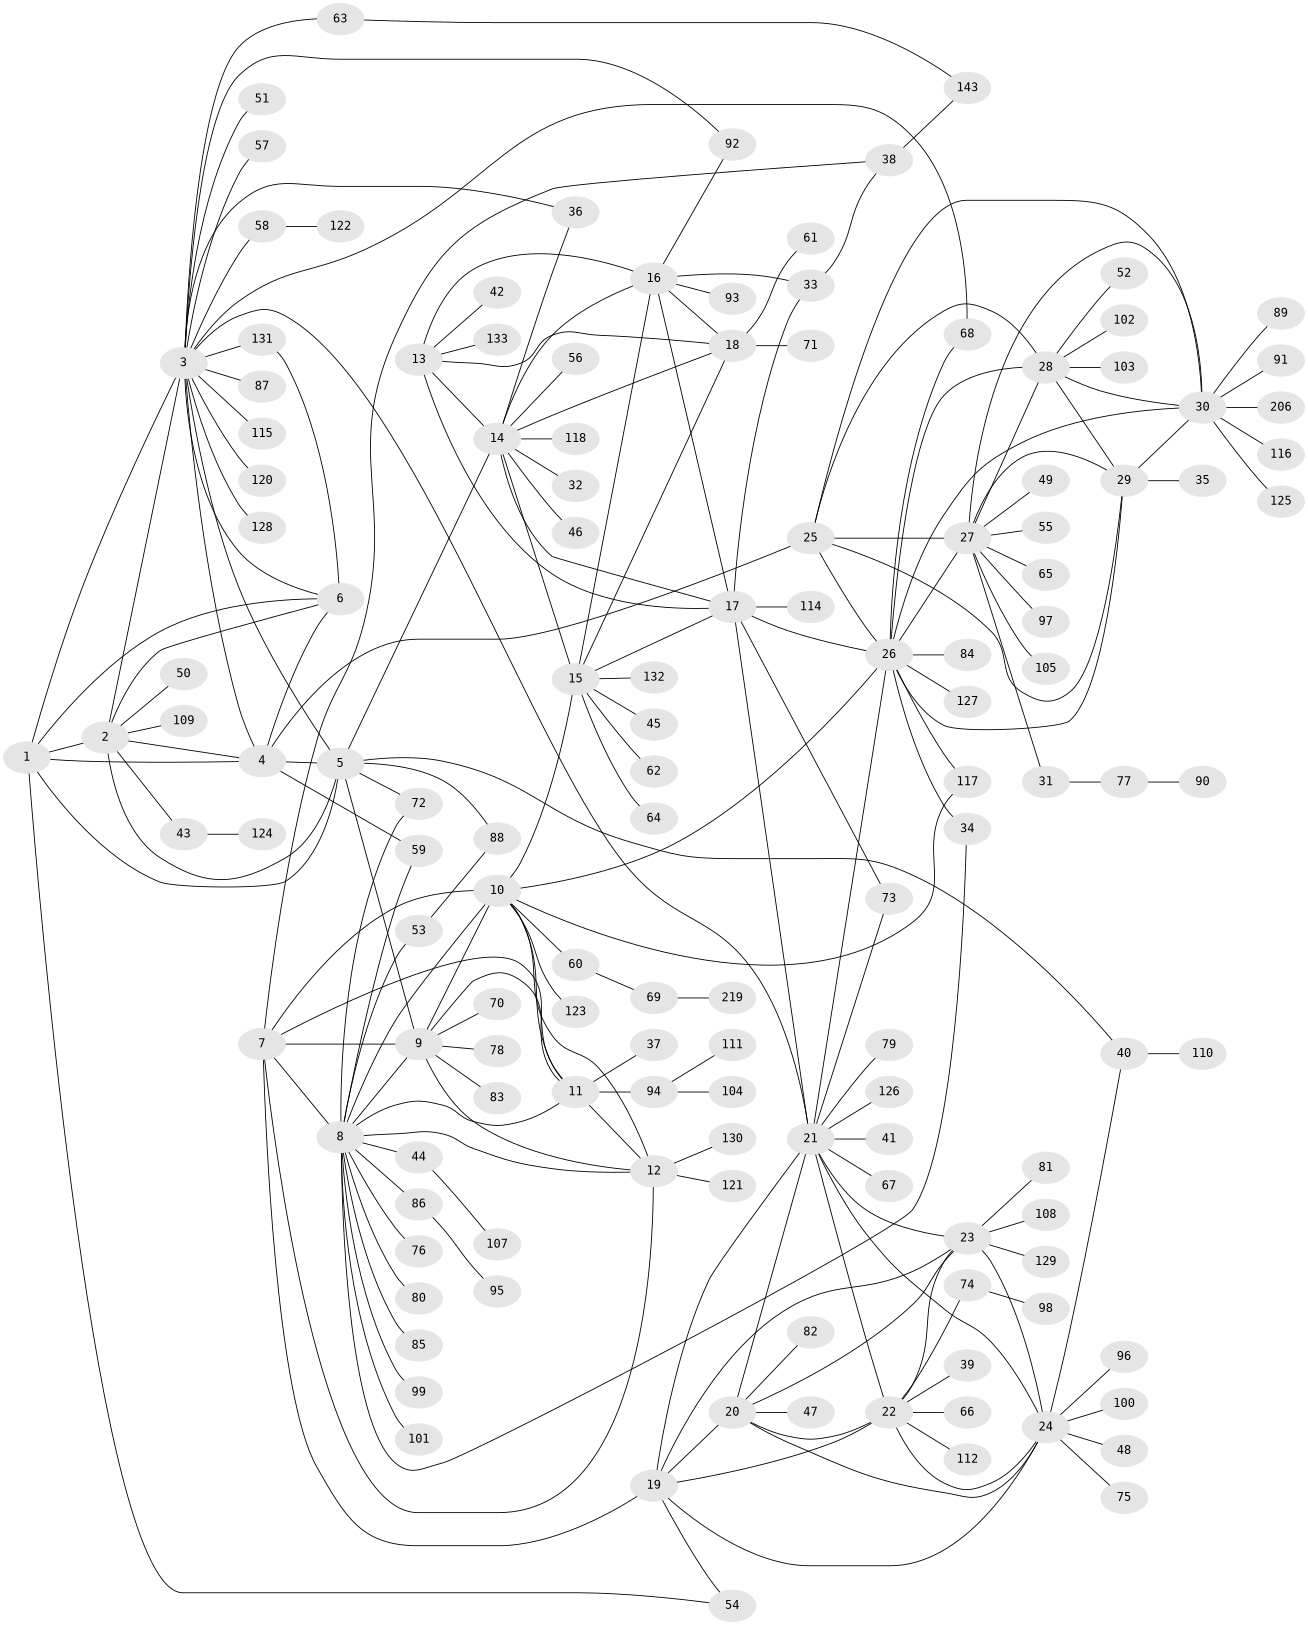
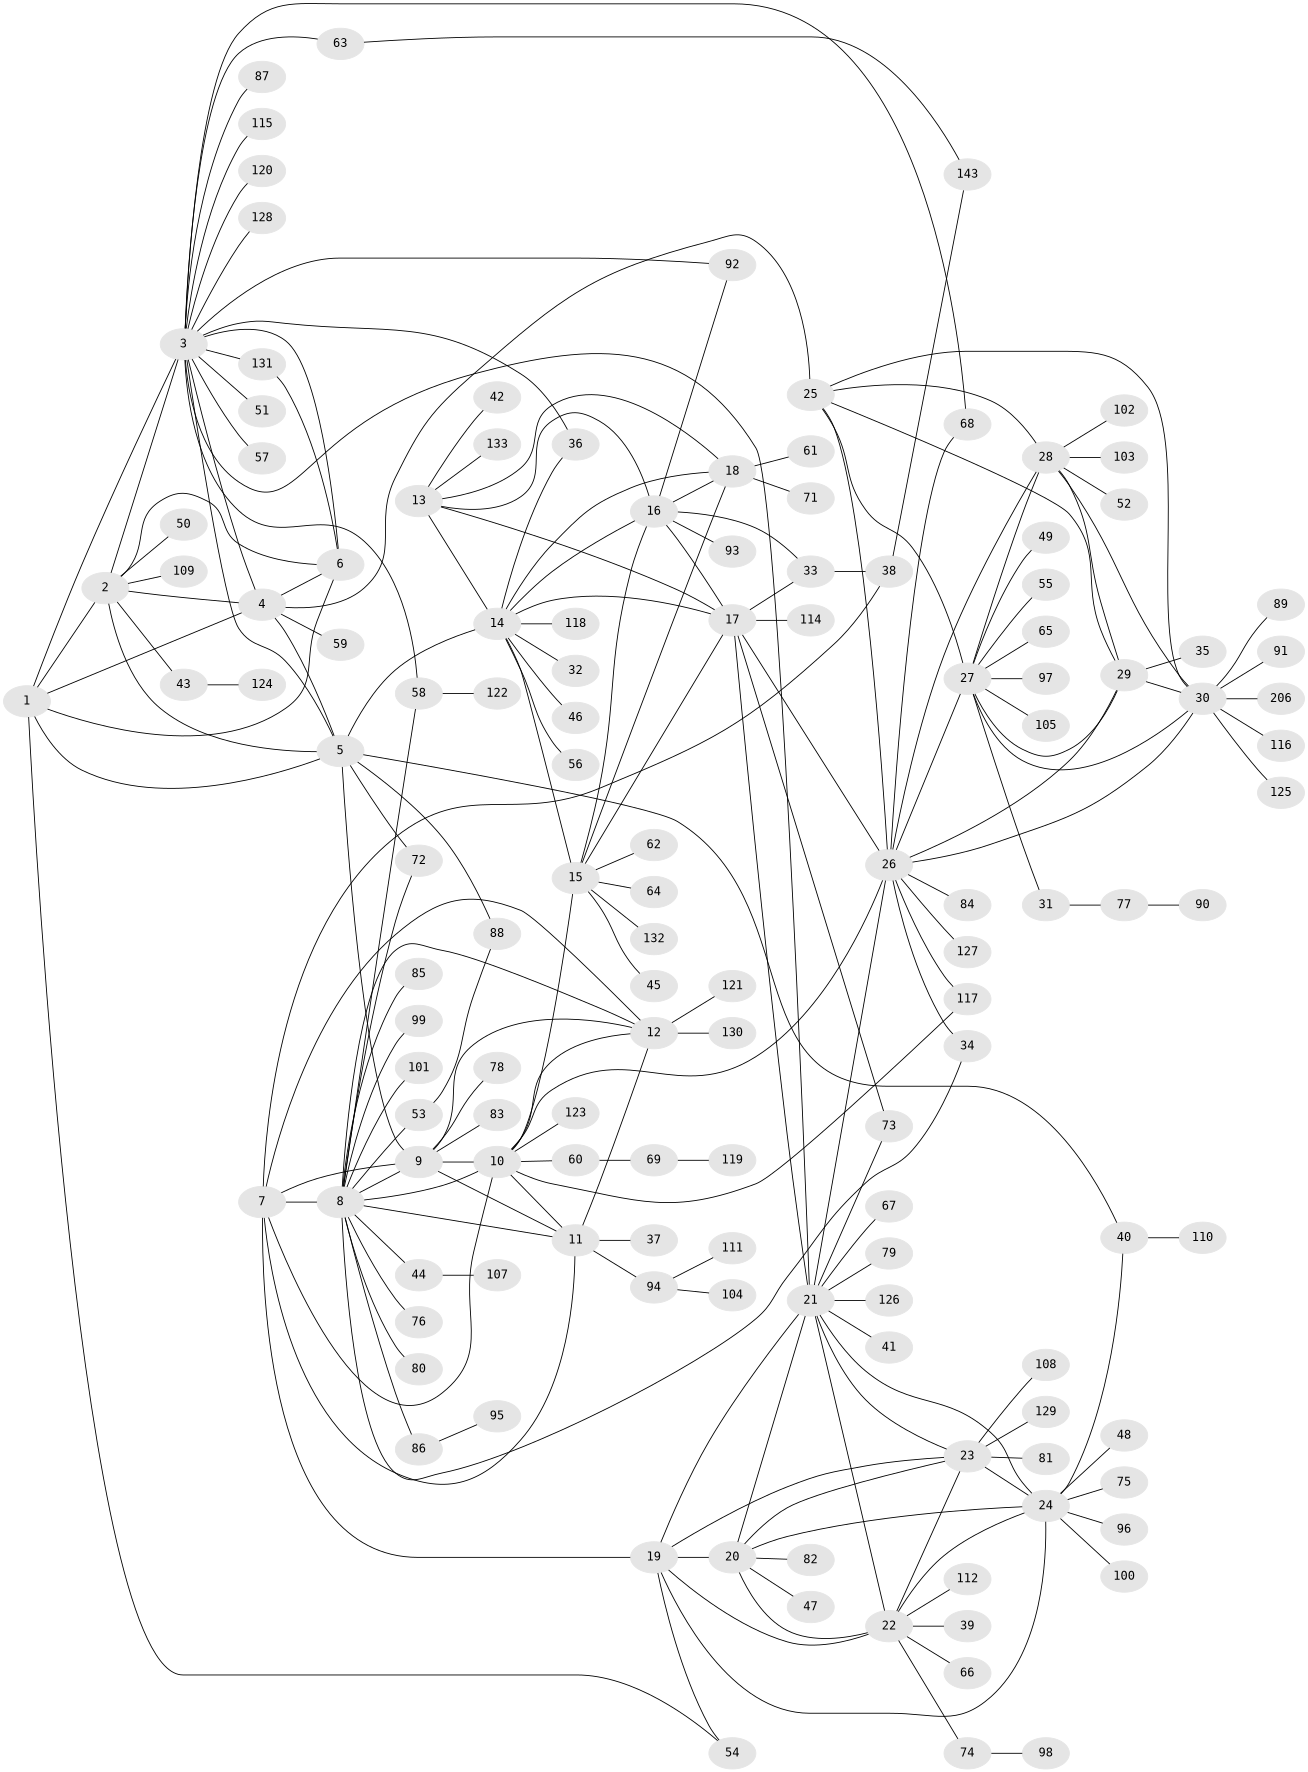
node "219": label "219" -> "119"
edge "59" -- "8": now "58" -- "8"
node "70": removed
